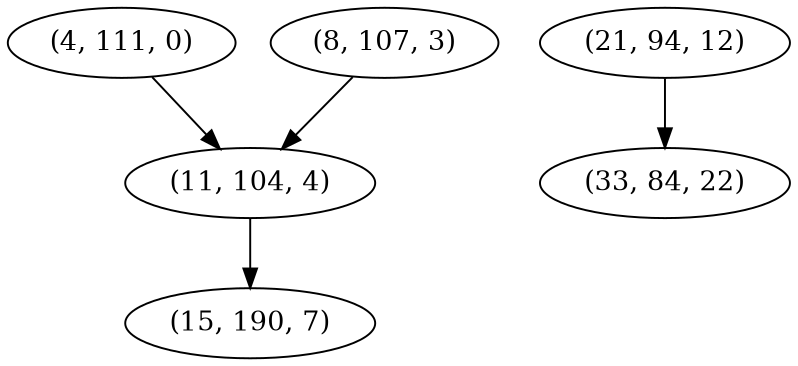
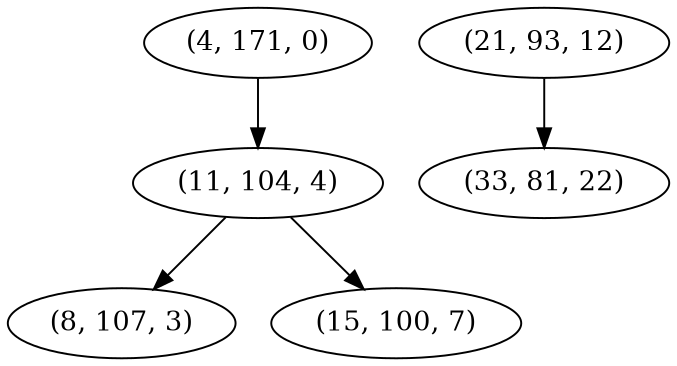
node "(4, 111, 0)": label "(4, 111, 0)" -> "(4, 171, 0)"
node "(21, 94, 12)": label "(21, 94, 12)" -> "(21, 93, 12)"
edge "(8, 107, 3)" -> "(11, 104, 4)": reversed
node "(33, 84, 22)": label "(33, 84, 22)" -> "(33, 81, 22)"
node "(15, 190, 7)": label "(15, 190, 7)" -> "(15, 100, 7)"
